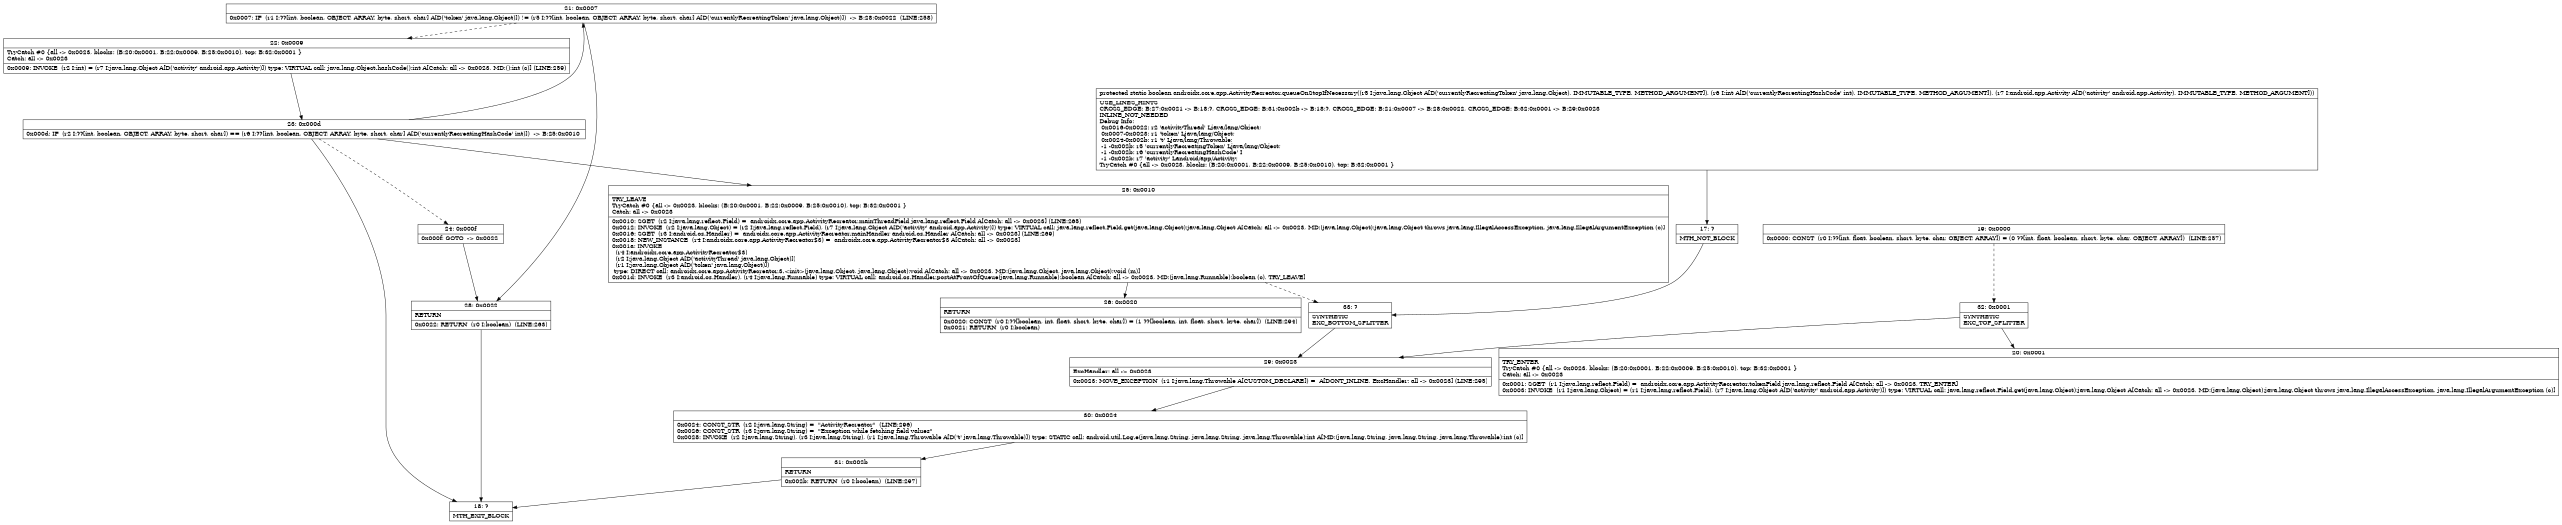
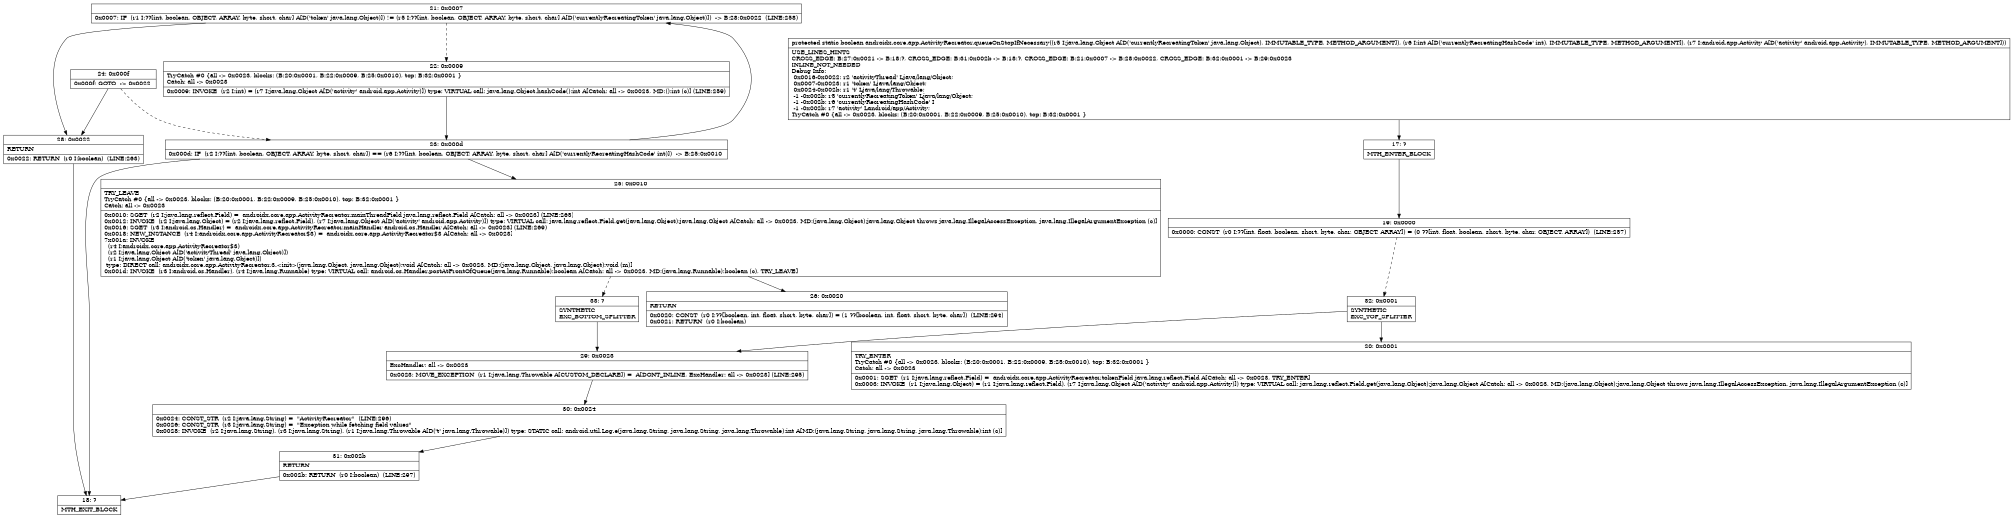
edge "23: 0x000d" -> "24: 0x000f": reversed
node "17: ?": text "MTH_NOT_BLOCK" -> "MTH_ENTER_BLOCK"
node "25: 0x0010": text "0x001a: INVOKE" -> "7x001a: INVOKE"
edge "17: ?" -> "33: ?": now "17: ?" -> "19: 0x0000"
